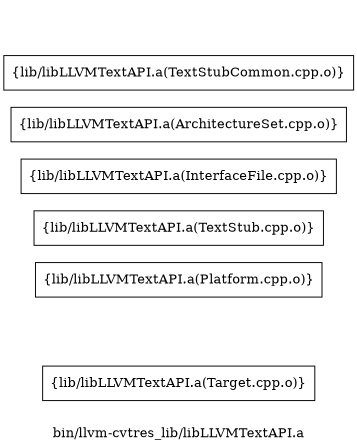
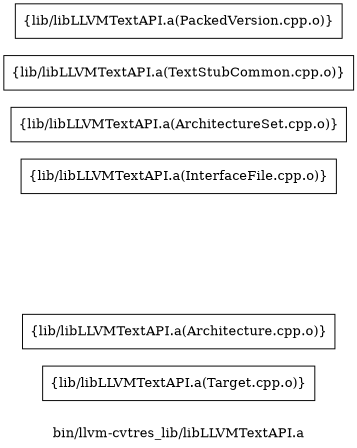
node "{lib/libLLVMTextAPI.a(PackedVersion.cpp.o)}": added
node "{lib/libLLVMTextAPI.a(TextStub.cpp.o)}": removed
node "{lib/libLLVMTextAPI.a(Platform.cpp.o)}": removed
node "{lib/libLLVMTextAPI.a(Architecture.cpp.o)}": added
